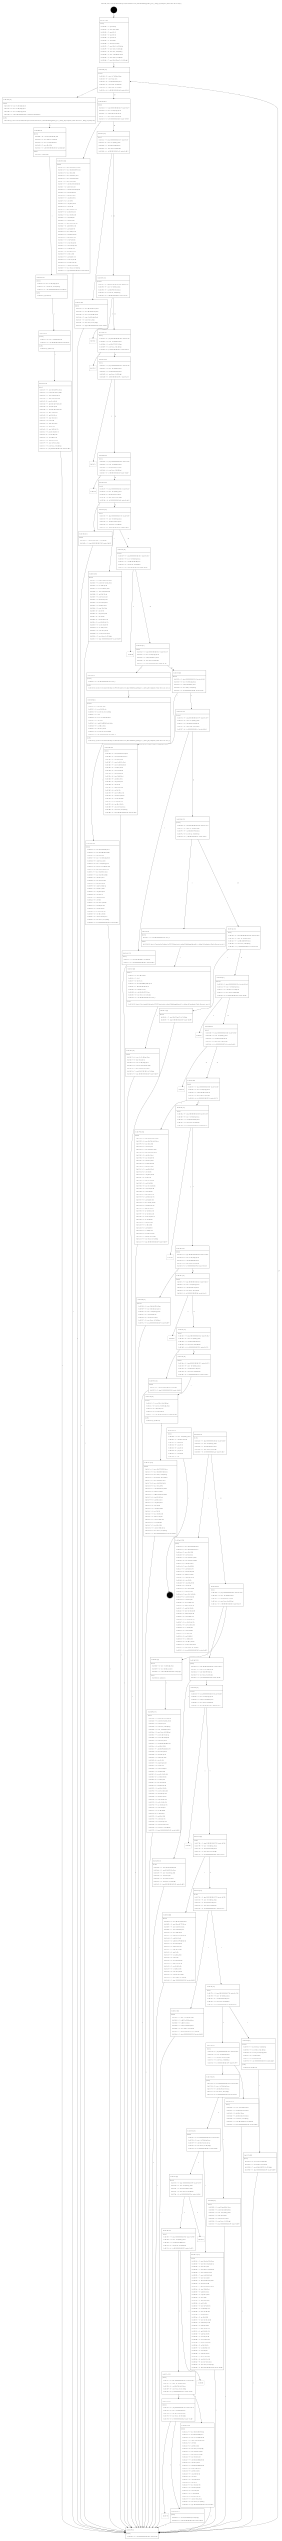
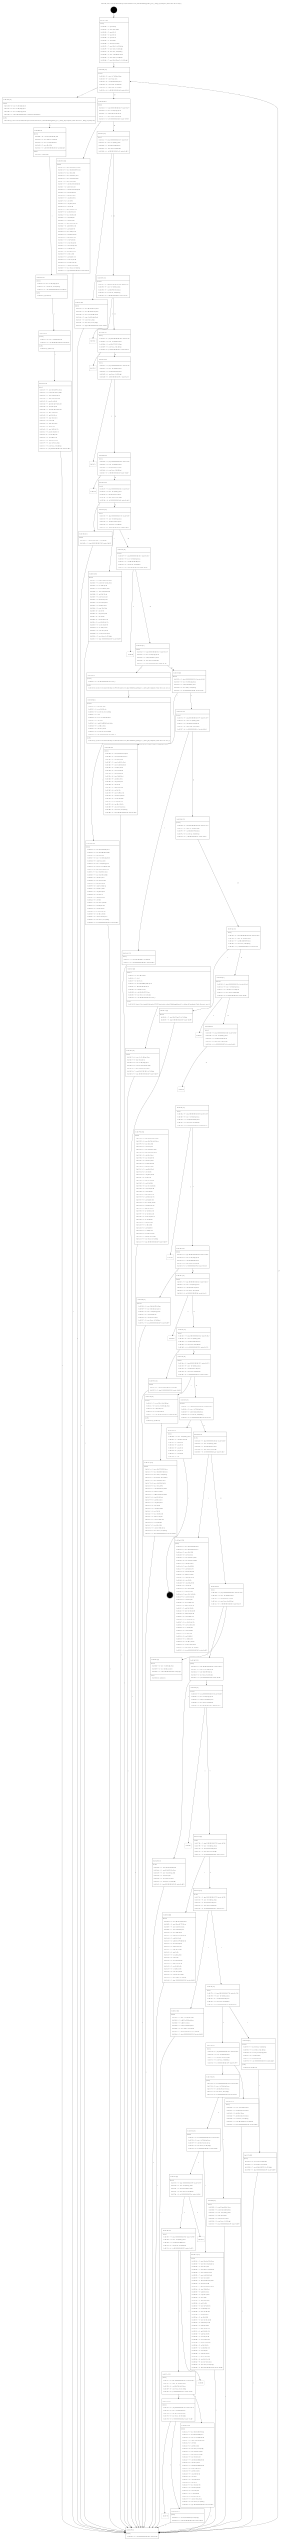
node "0x401cec [5]": removed
node "0x4015f1 [25]": removed
node "0x401687 [25]": added
node "0x40189b [157]": removed
